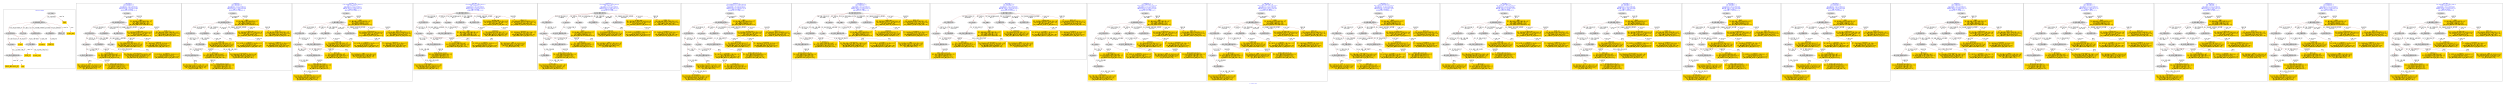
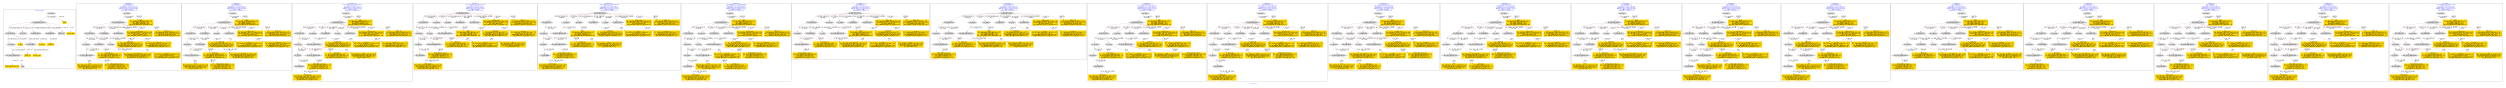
node "name": fillcolor gold -> lightgray
